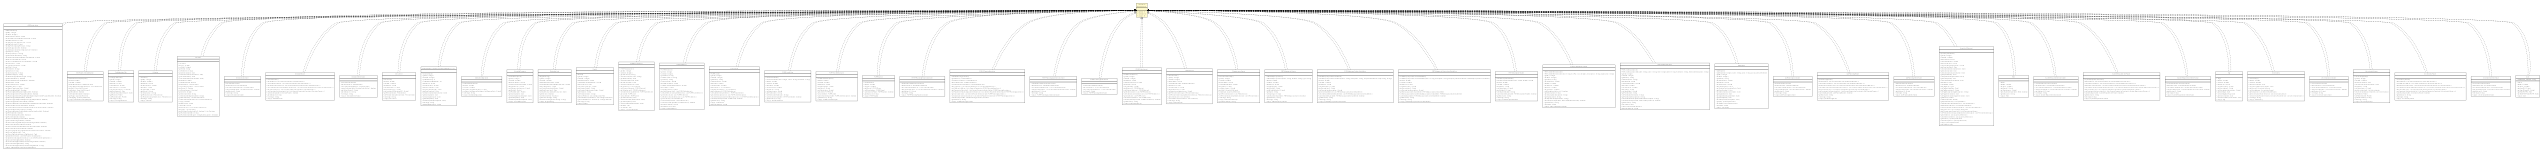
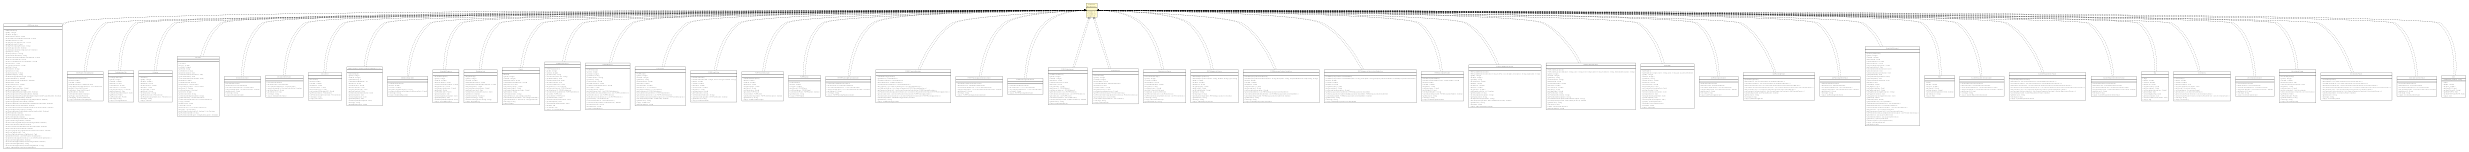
node "DecisionParam": removed
